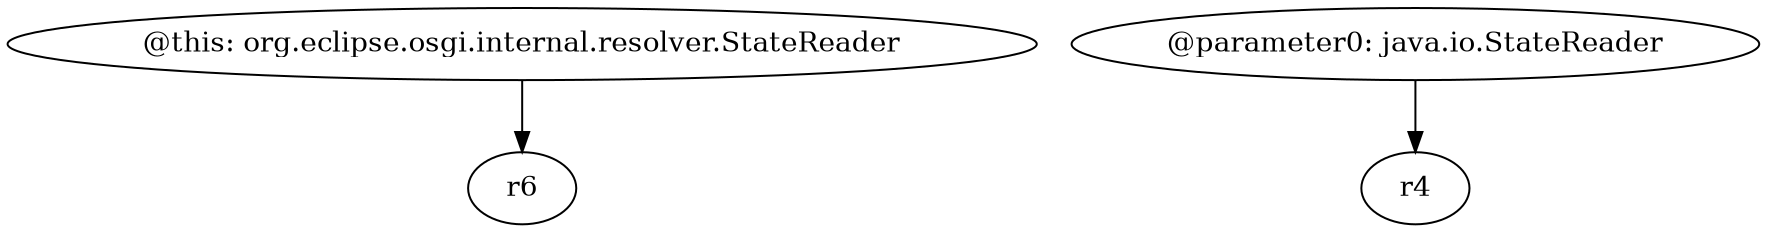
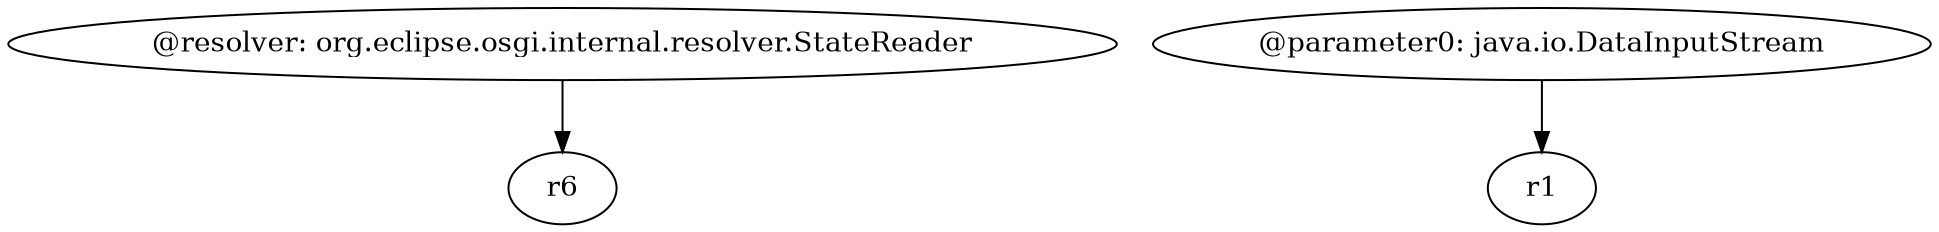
node "@this: org.eclipse.osgi.internal.resolver.StateReader": label "@this: org.eclipse.osgi.internal.resolver.StateReader" -> "@resolver: org.eclipse.osgi.internal.resolver.StateReader"
node "@parameter0: java.io.StateReader": label "@parameter0: java.io.StateReader" -> "@parameter0: java.io.DataInputStream"
node "r4": label "r4" -> "r1"
